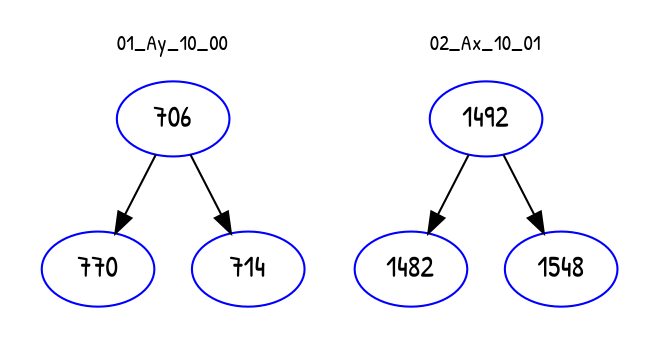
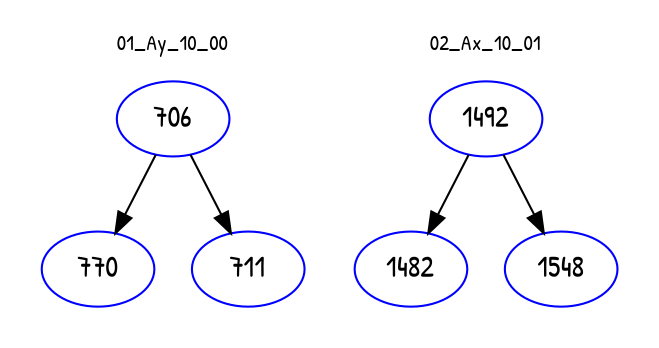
node "714": label "714" -> "711"
